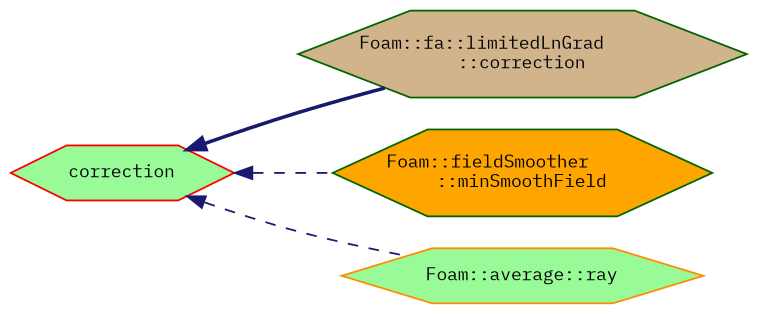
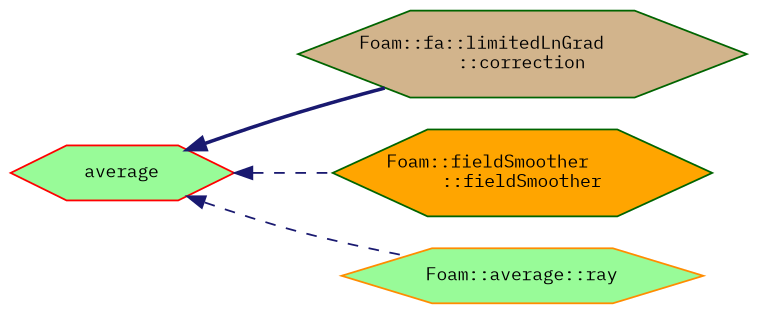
node "correction": label "correction" -> "average"
node "Foam::fieldSmoother ::minSmoothField": label "Foam::fieldSmoother ::minSmoothField" -> "Foam::fieldSmoother ::fieldSmoother"
